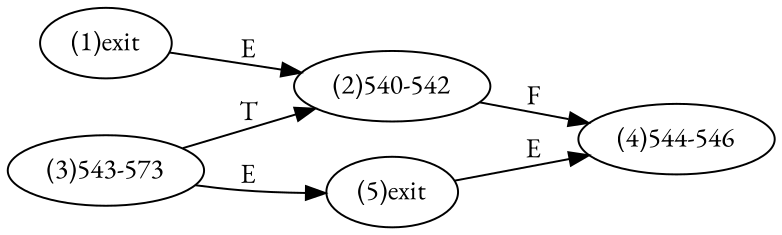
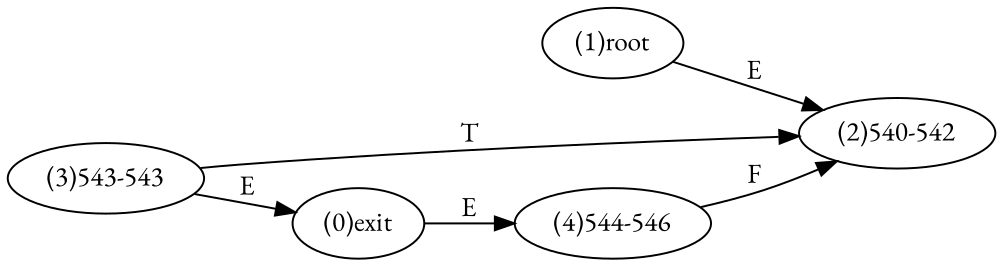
node "(1)exit": label "(1)exit" -> "(1)root"
edge "(2)540-542" -> "(4)544-546": reversed
node "(3)543-573": label "(3)543-573" -> "(3)543-543"
node "(5)exit": label "(5)exit" -> "(0)exit"
